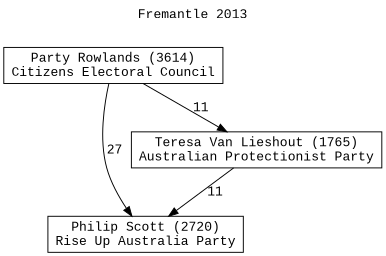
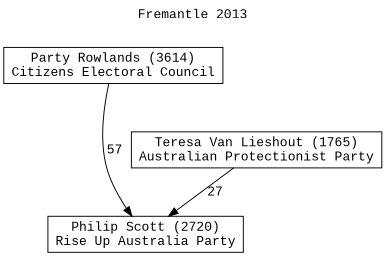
edge "Party Rowlands (3614) Citizens Electoral Council" -> "Teresa Van Lieshout (1765) Australian Protectionist Party": removed, label "11"
edge "Party Rowlands (3614) Citizens Electoral Council" -> "Philip Scott (2720) Rise Up Australia Party": label "27" -> "57"
edge "Teresa Van Lieshout (1765) Australian Protectionist Party" -> "Philip Scott (2720) Rise Up Australia Party": label "11" -> "27"
